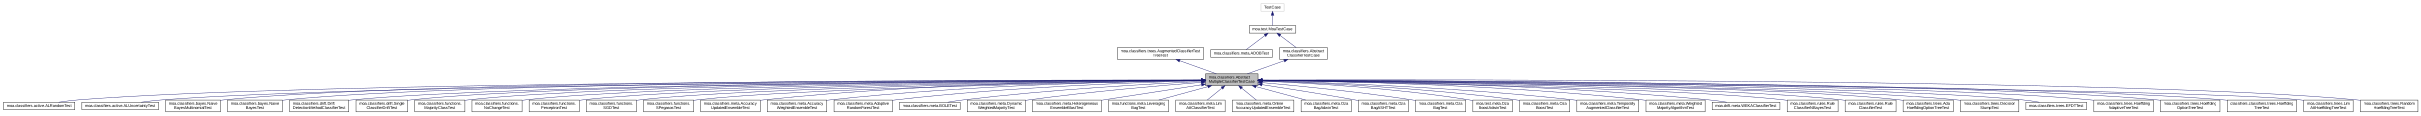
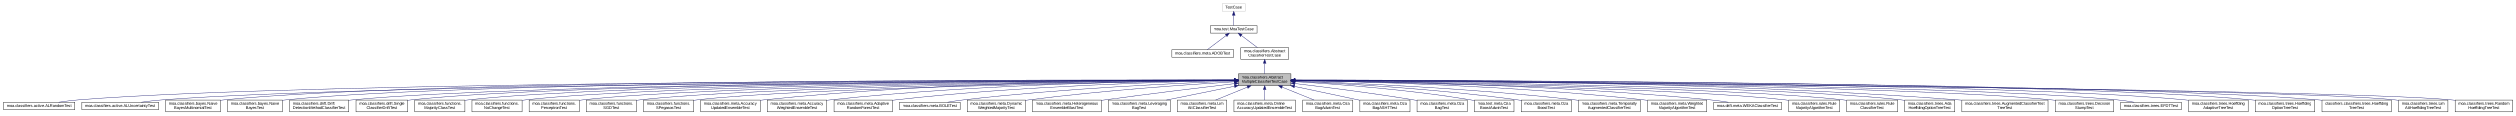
edge "moa.classifiers.Abstract MultipleClassifierTestCase" -> "moa.classifiers.trees.AugmentedClassifierTest TreeTest": reversed
node "moa.functions.meta.Leveraging BagTest": label "moa.functions.meta.Leveraging BagTest" -> "moa.classifiers.meta.Leveraging BagTest"
node "moa.classifiers.rules.Rule ClassifierNBayesTest": label "moa.classifiers.rules.Rule ClassifierNBayesTest" -> "moa.classifiers.rules.Rule MajorityAlgorithmTest"
